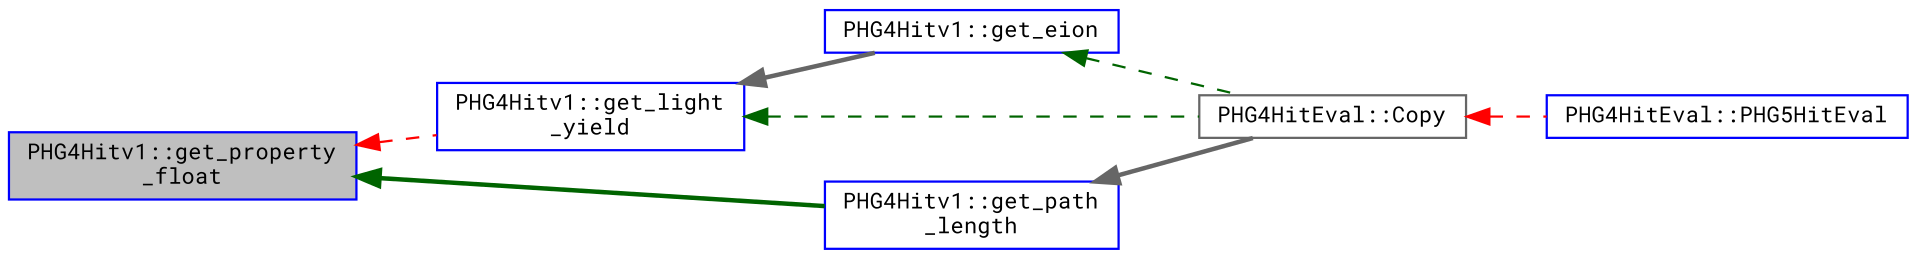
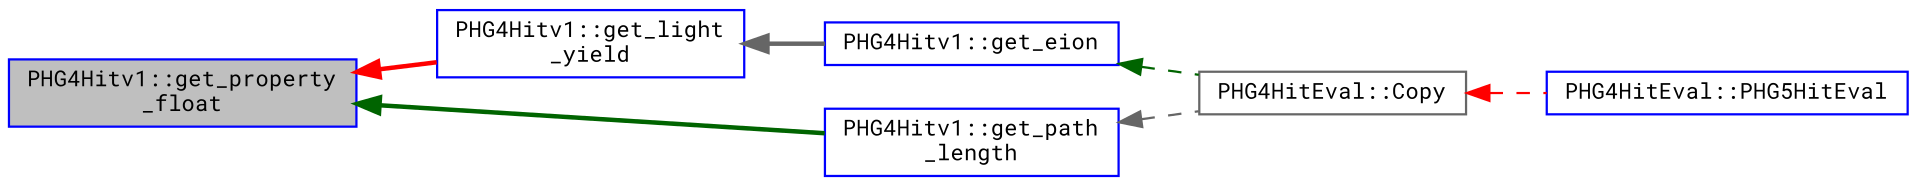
edge "PHG4HitEval::Copy" -> "PHG4Hitv1::get_light _yield": removed
edge "PHG4Hitv1::get_light _yield" -> "PHG4Hitv1::get_property _float": style dashed -> bold
edge "PHG4HitEval::Copy" -> "PHG4Hitv1::get_path _length": style bold -> dashed
